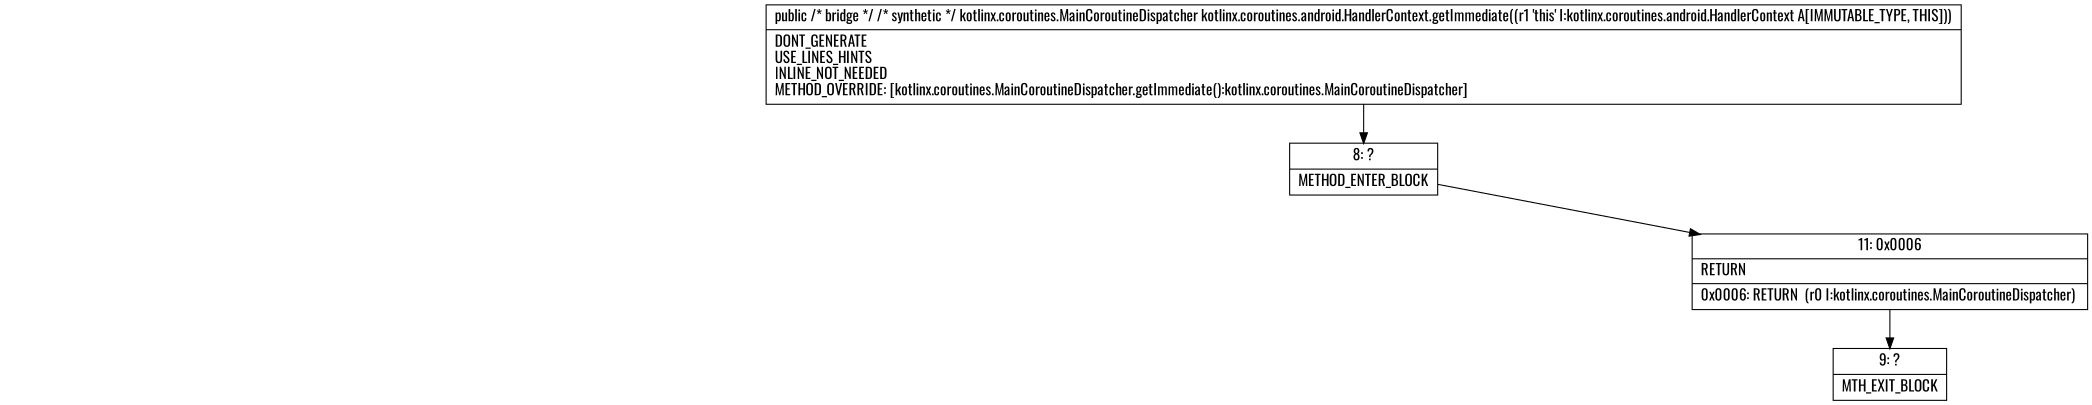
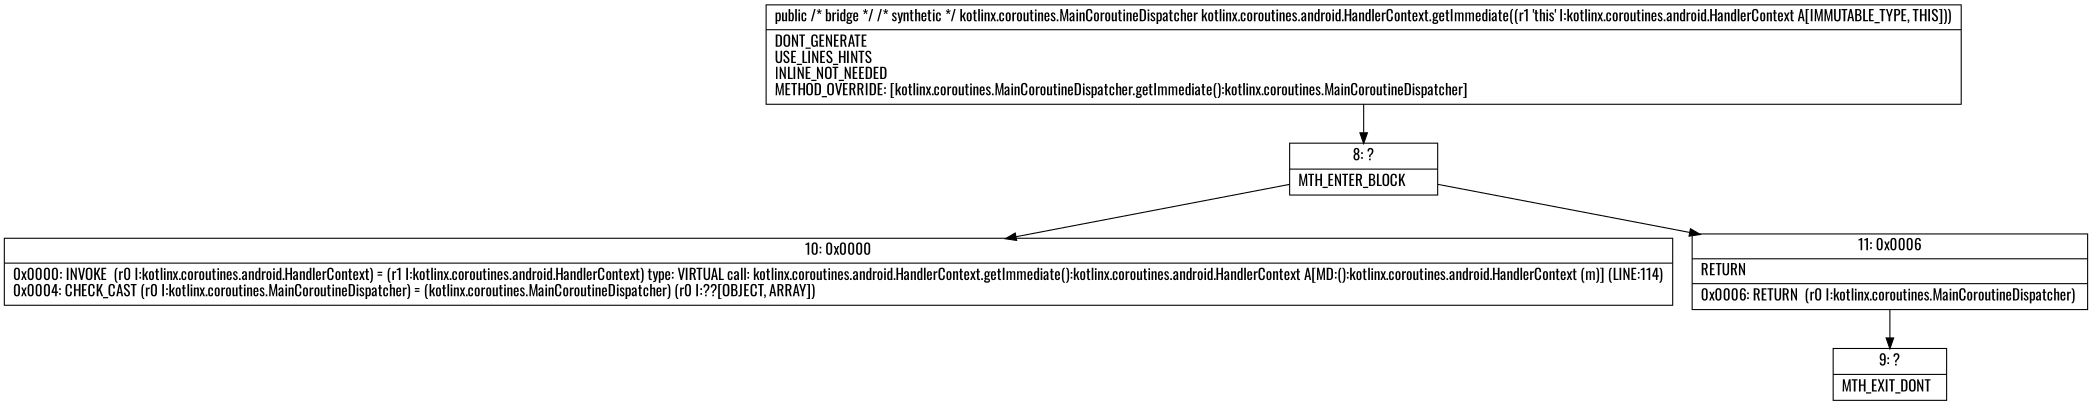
node "8: ?": text "METHOD_ENTER_BLOCK" -> "MTH_ENTER_BLOCK"
node "10: 0x0000": added
node "9: ?": text "MTH_EXIT_BLOCK" -> "MTH_EXIT_DONT"
